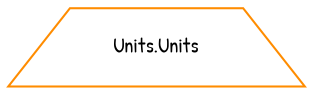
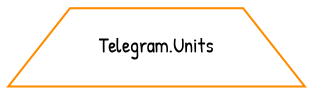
node "Units.Units": label "Units.Units" -> "Telegram.Units"
